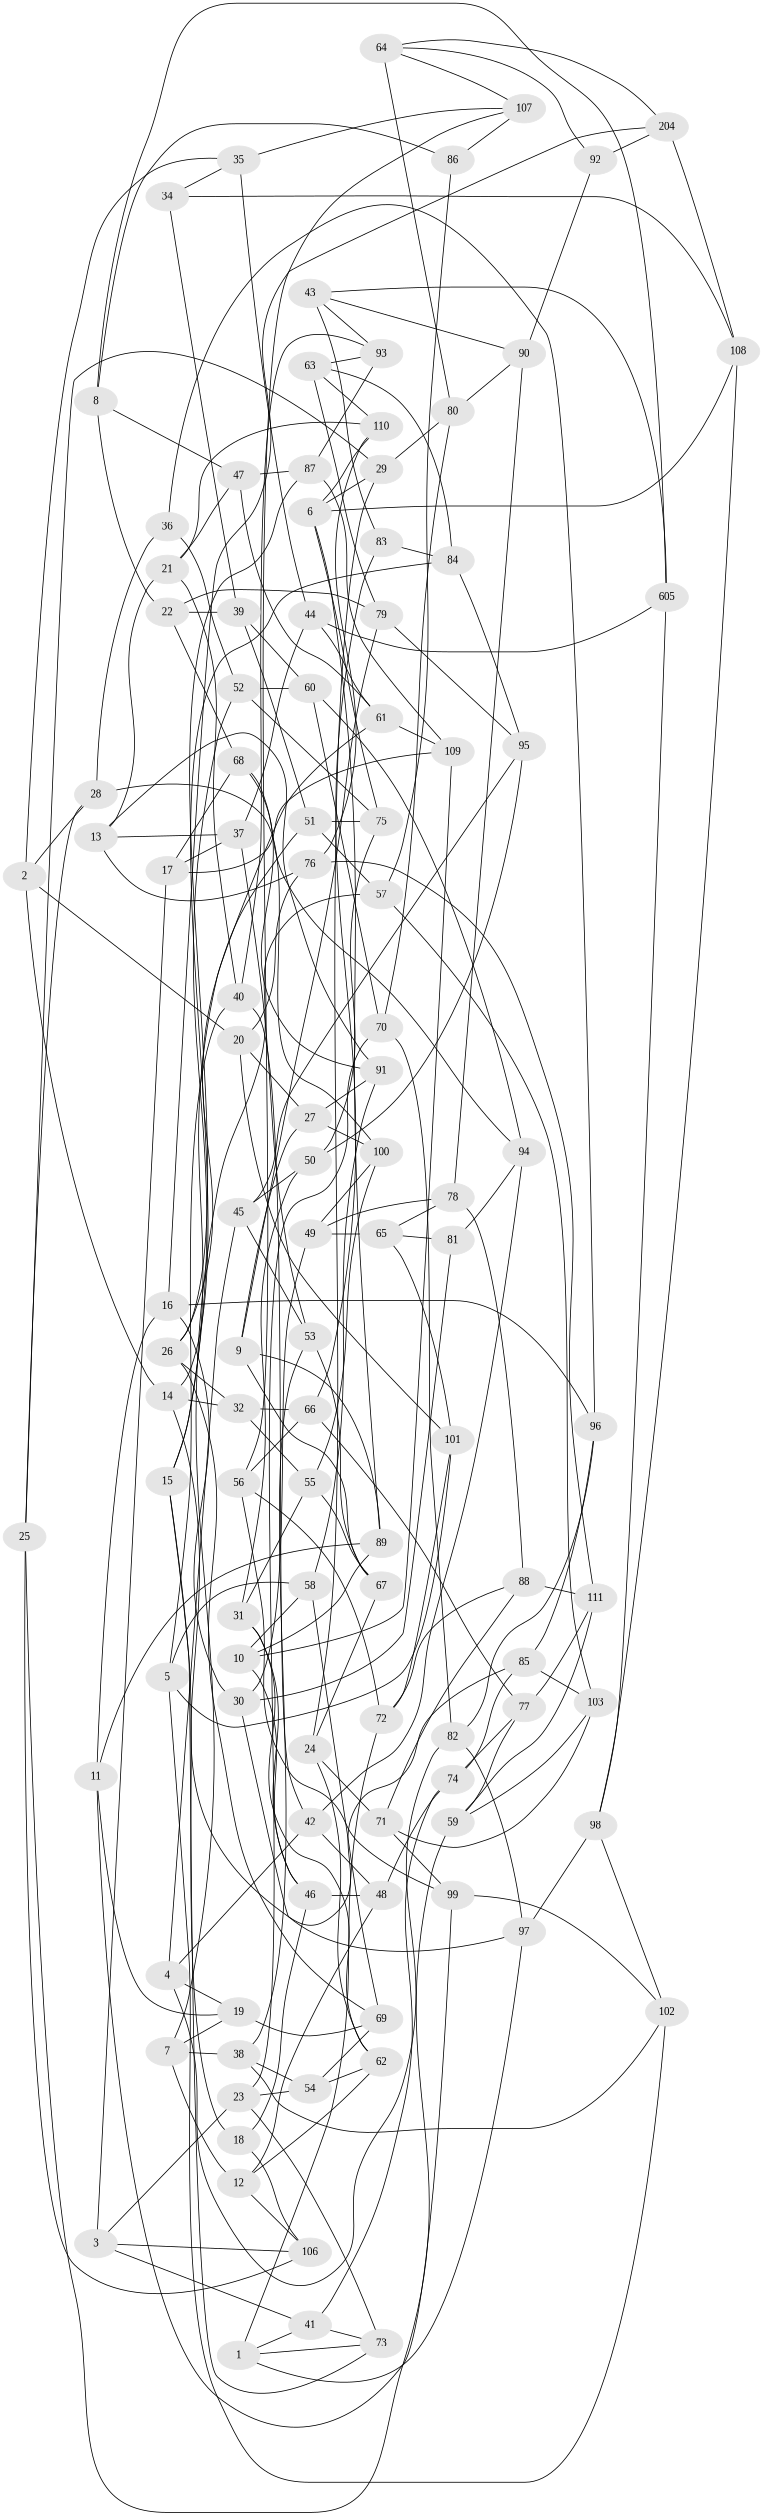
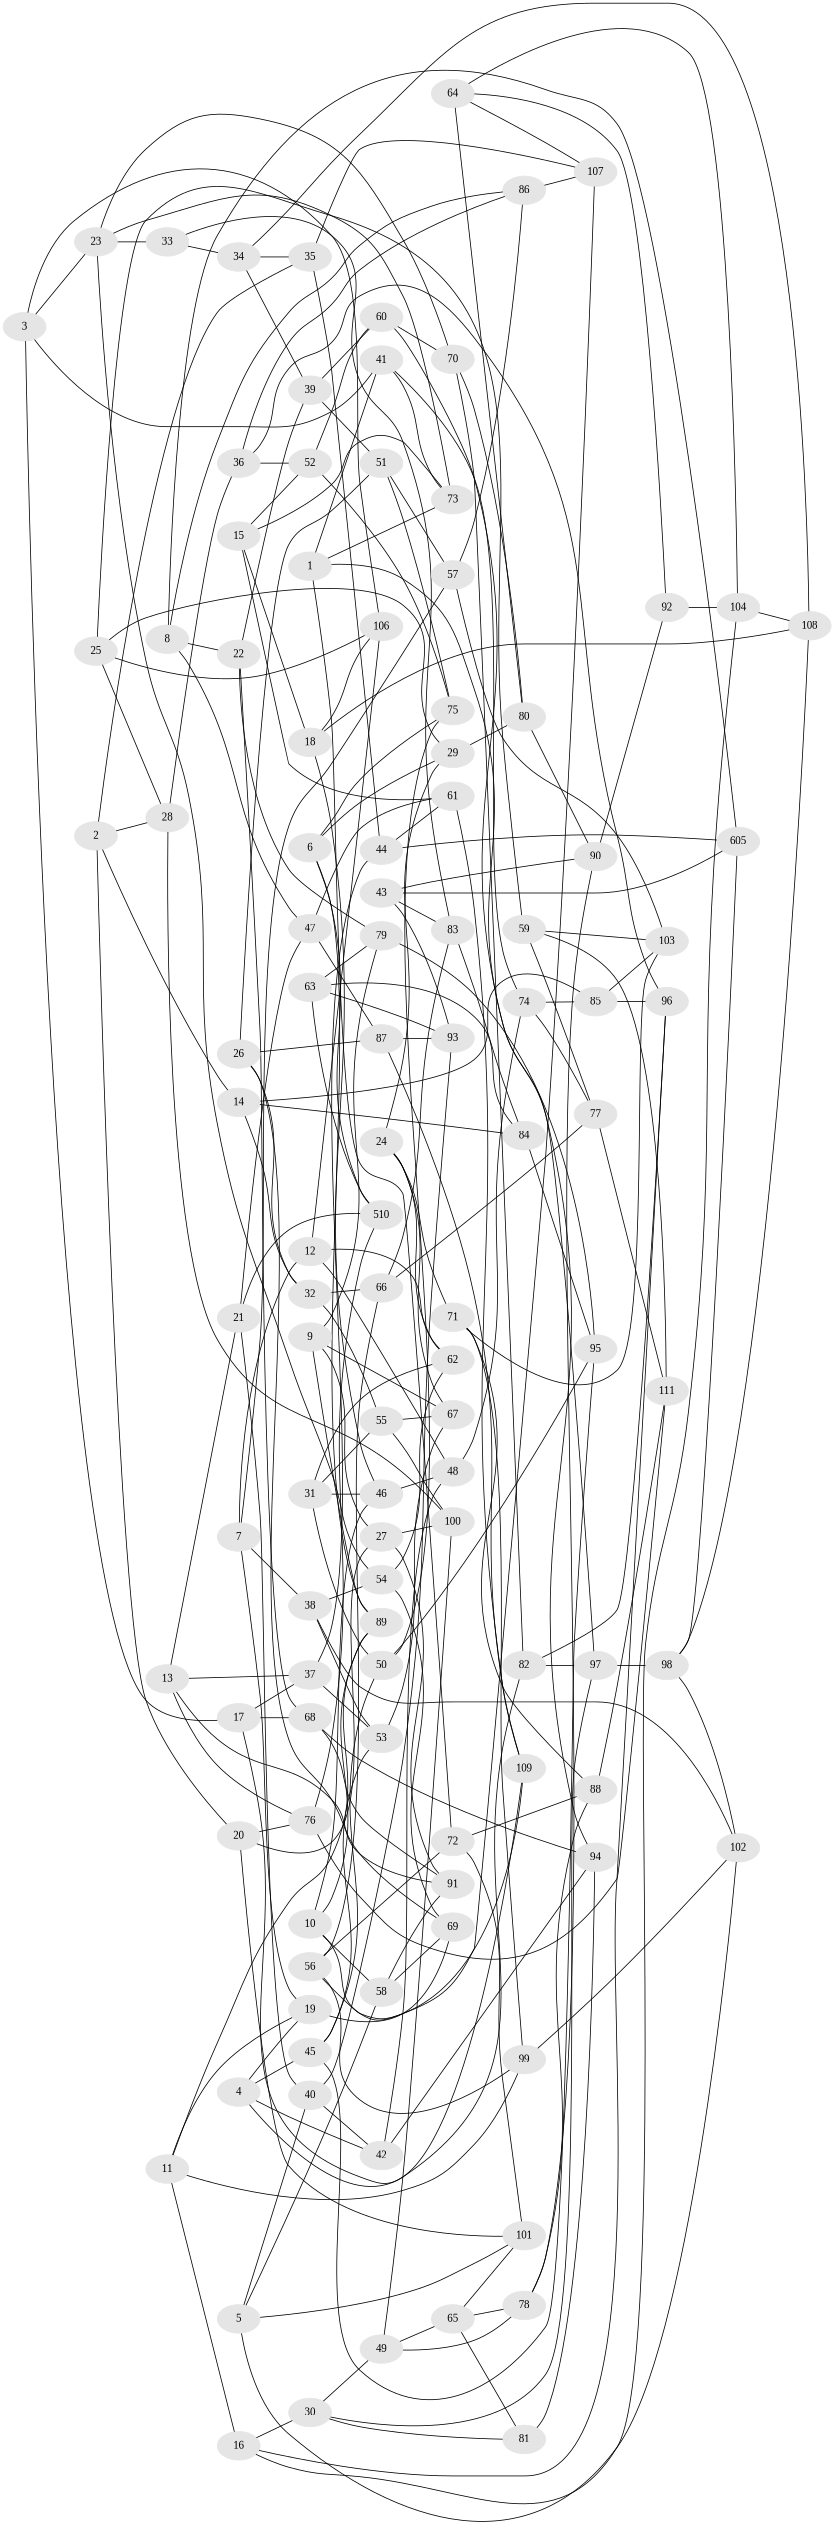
node "204": label "204" -> "104"
node "33": added
edge "86" -- "36": added
node "110": label "110" -> "510"
edge "108" -- "6": now "108" -- "18"
